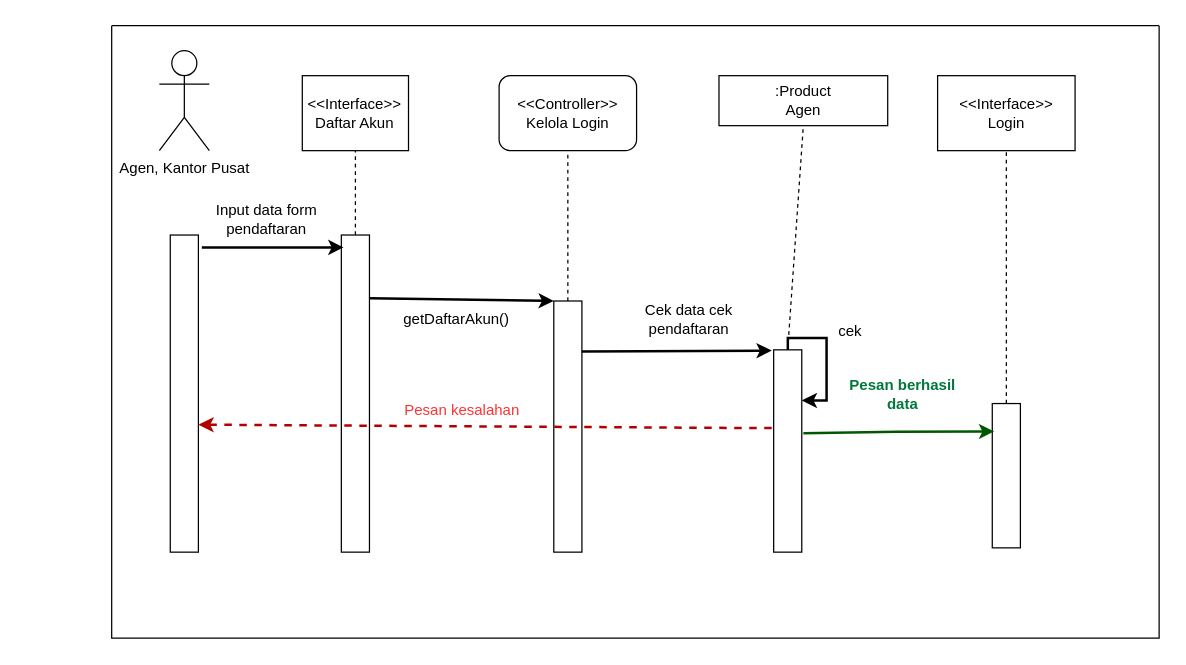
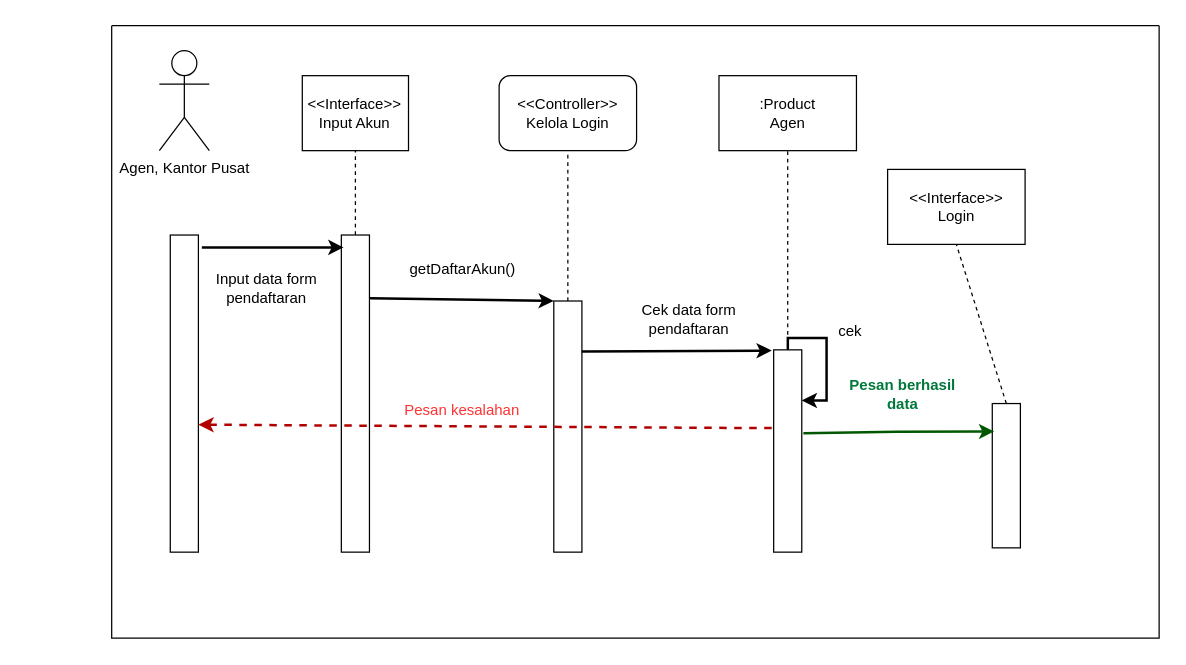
node ":Product Agen": size 169x50 -> 138x75
node "<<Interface>> Daftar Akun": label "<<Interface>> Daftar Akun" -> "<<Interface>> Input Akun"
node "<<Interface>> Login": moved (1007, 113) -> (957, 207)
node "Input data form pendaftaran": moved (267, 219) -> (267, 288)
node "getDaftarAkun()": moved (457, 319) -> (463, 269)
node "Cek data cek pendaftaran": label "Cek data cek pendaftaran" -> "Cek data form pendaftaran"
